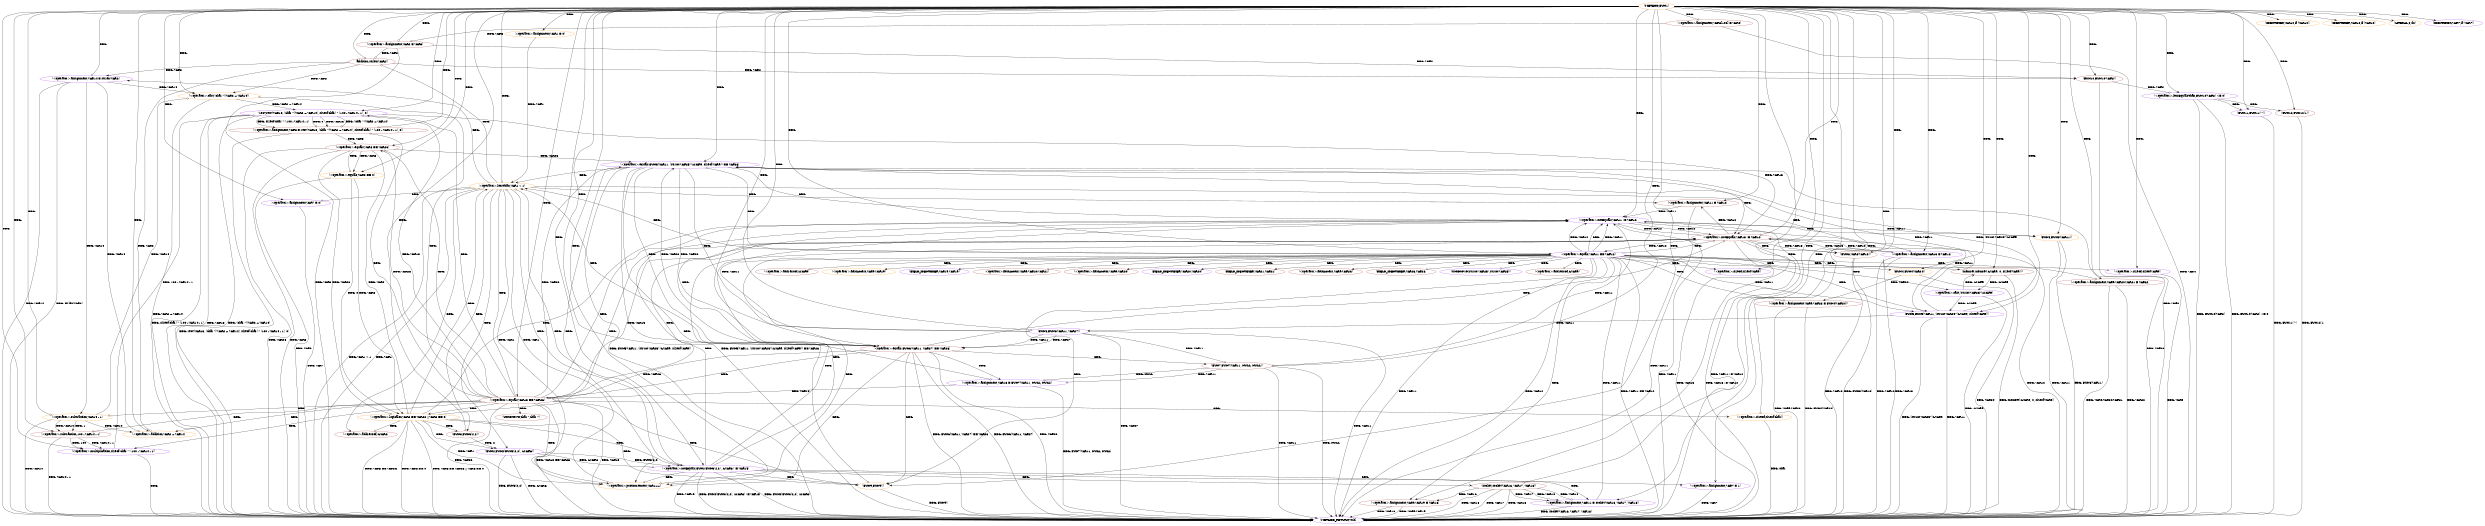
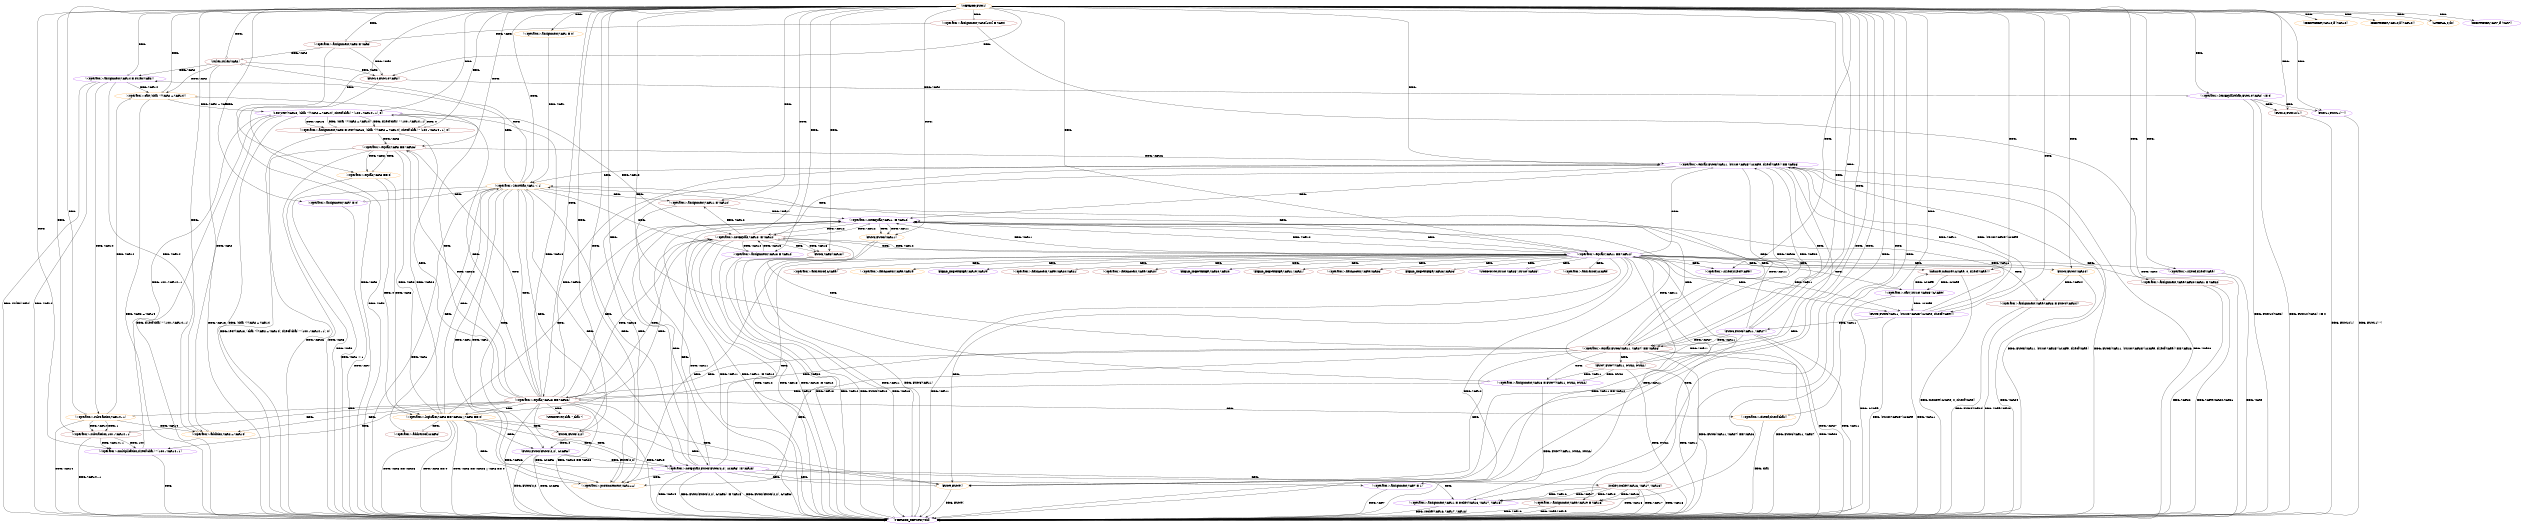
node "(addition,strlen(VAR2))": label "(addition,strlen(VAR2))" -> "(strlen,strlen(VAR2))"
edge "(METHOD,FUN1)" -> "(<operator>.notEquals,VAR11 != VAR12)": removed, label "DDG:"
edge "(<operator>.logicalOr,VAR8 == VAR26 || VAR8 == 0)" -> "(<operator>.postIncrement,VAR1++)": label "DDG: VAR1" -> "CDG: "
